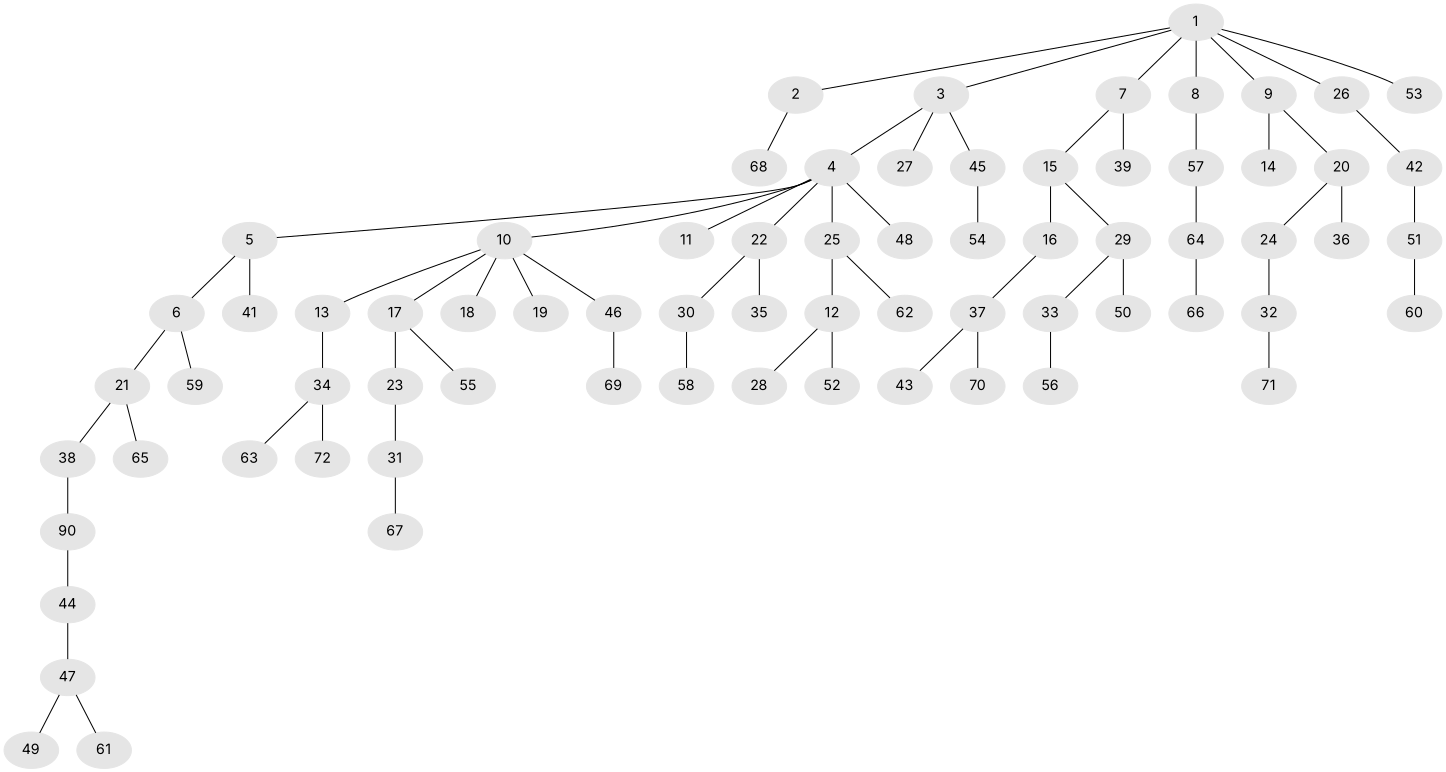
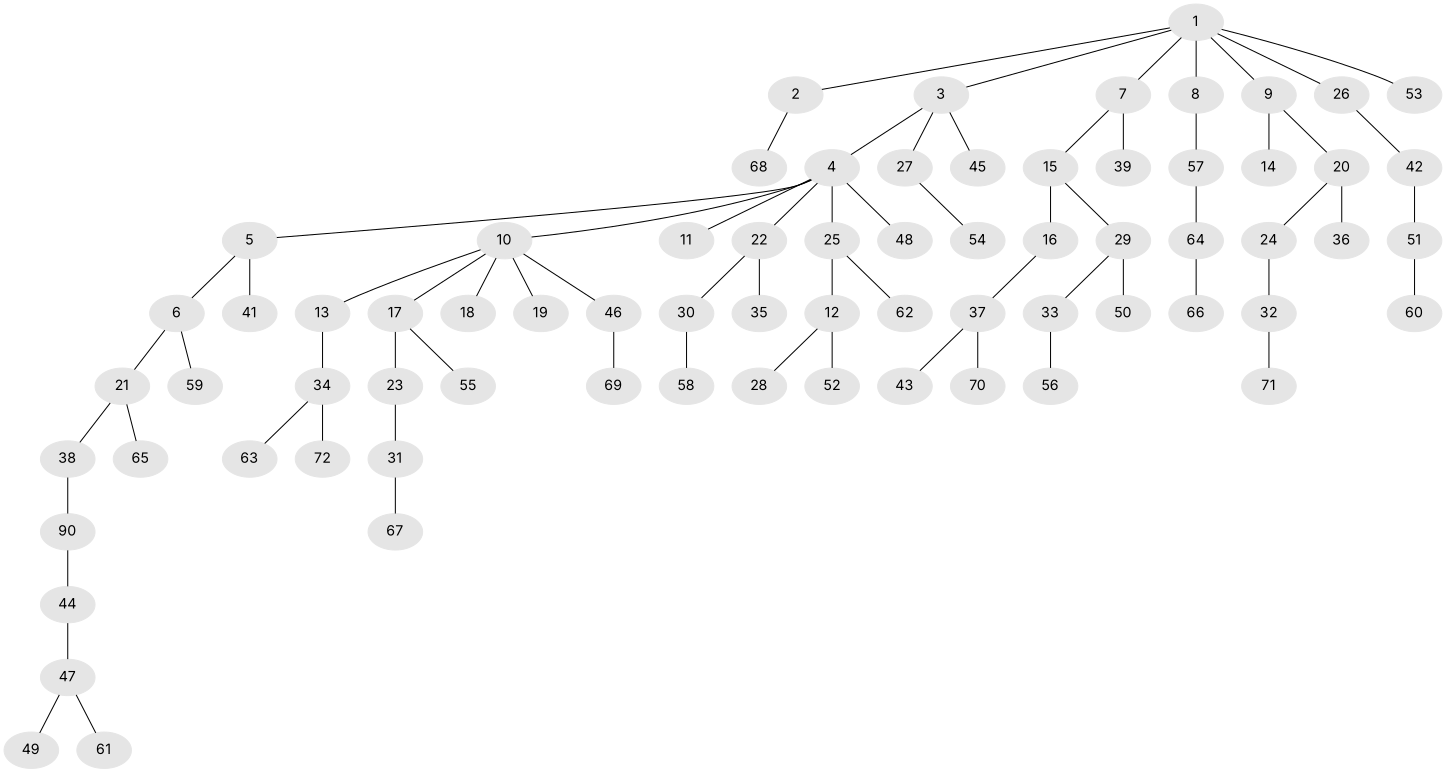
edge "45" -- "54": now "27" -- "54"
